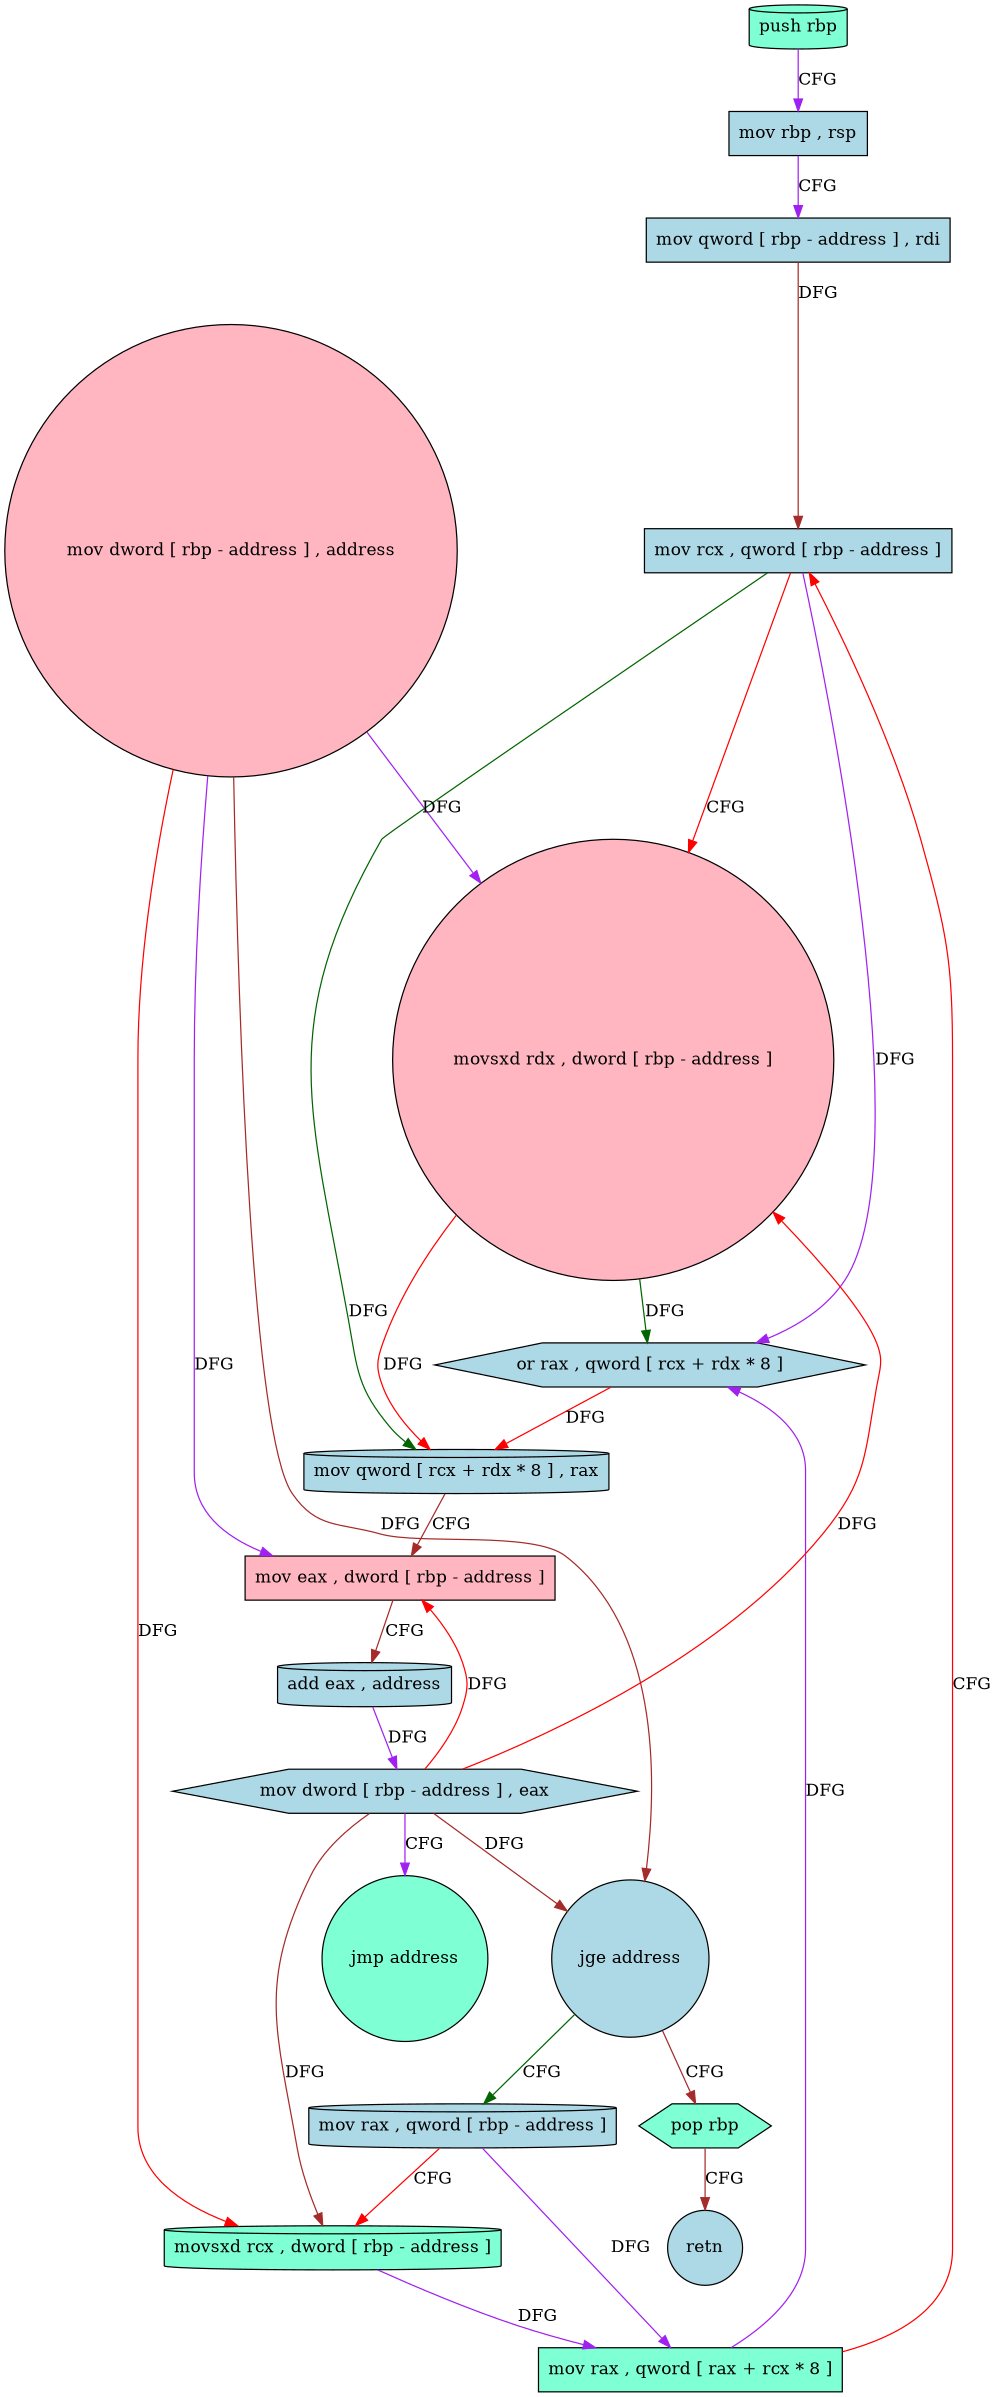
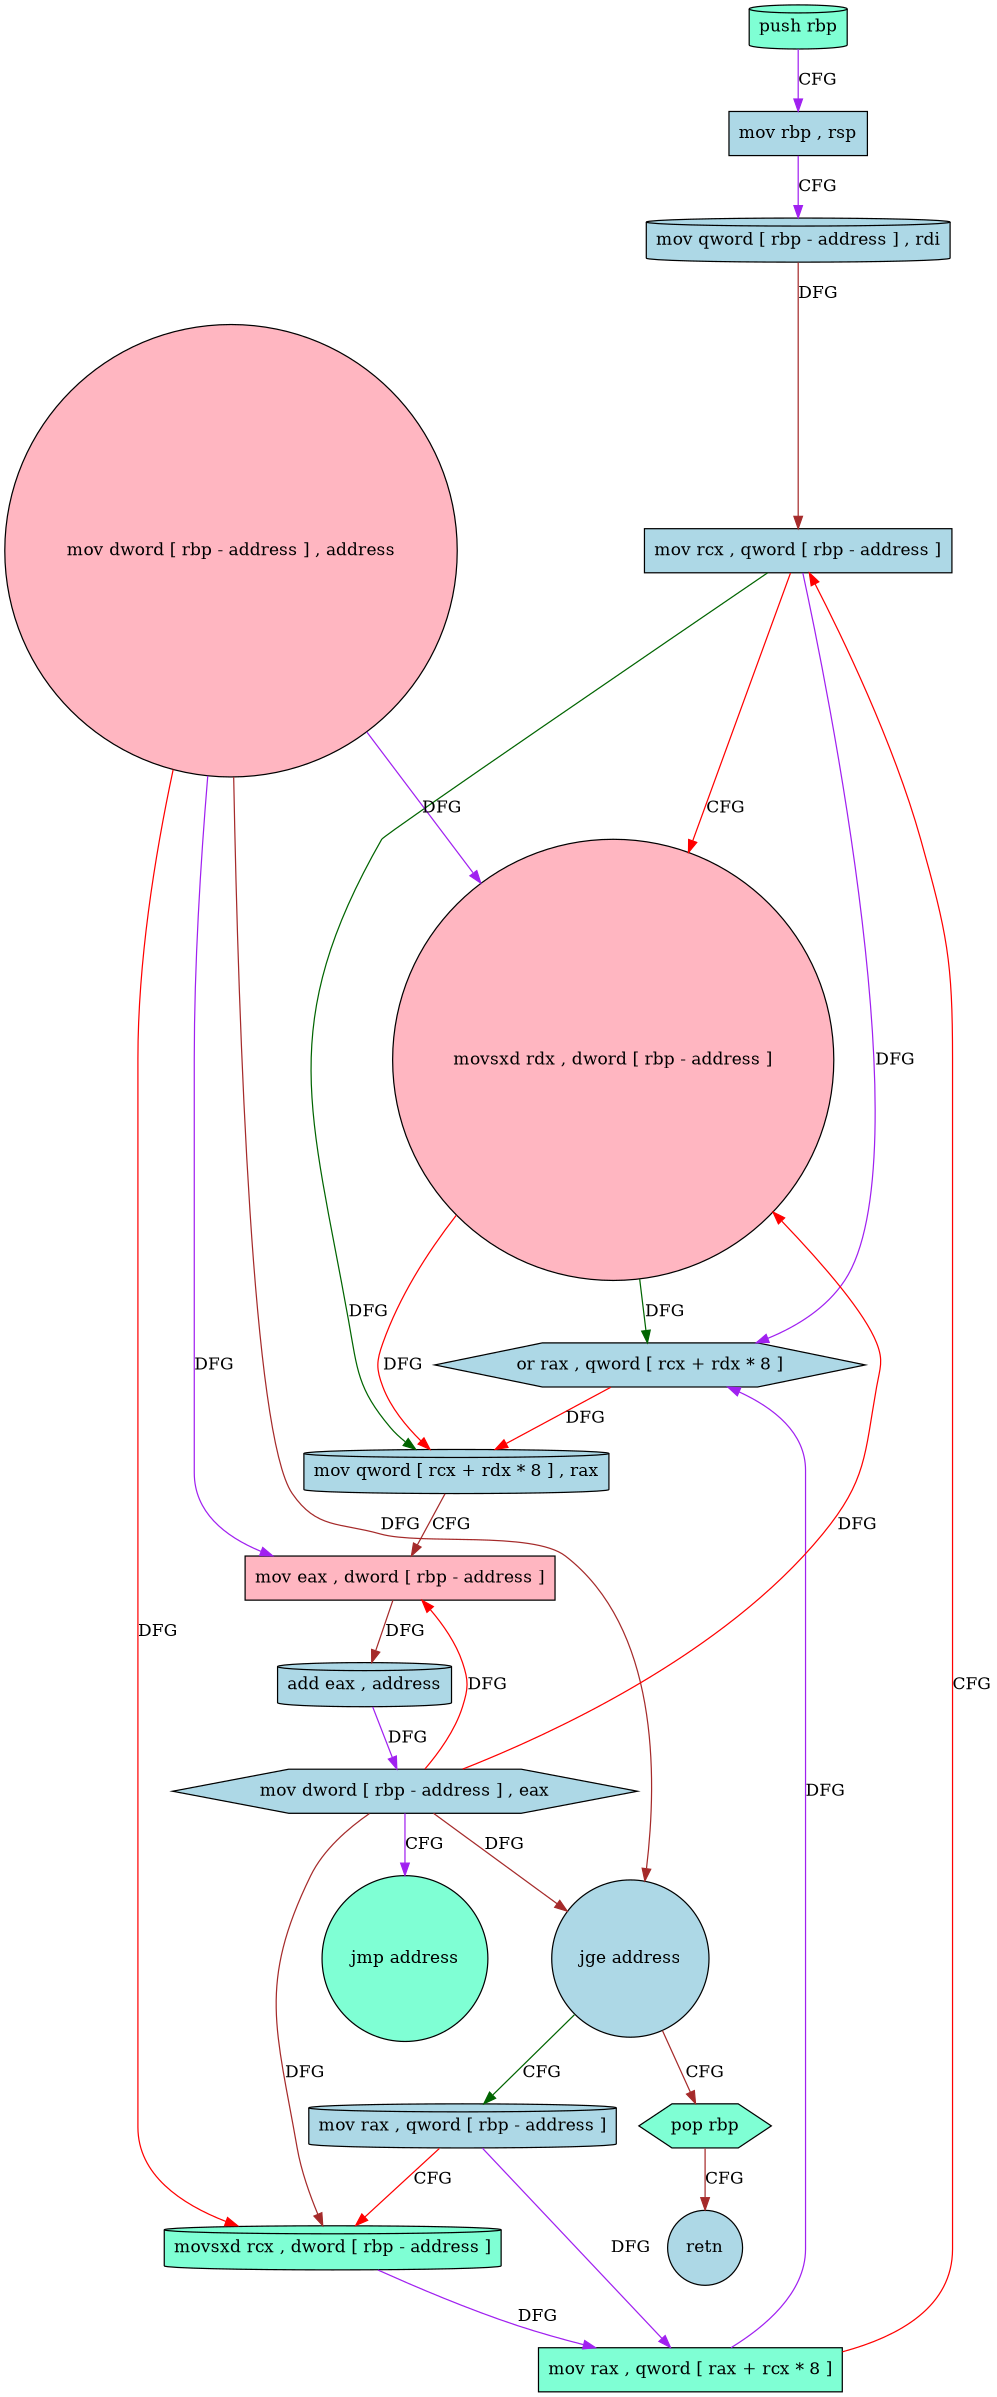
node "mov qword [ rbp - address ] , rdi": shape box -> cylinder
edge "mov eax , dword [ rbp - address ]" -> "add eax , address": label "CFG" -> "DFG"
